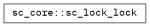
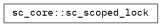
node "sc_core::sc_lock_lock": label "sc_core::sc_lock_lock" -> "sc_core::sc_scoped_lock"
